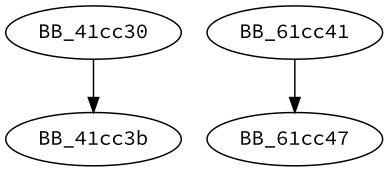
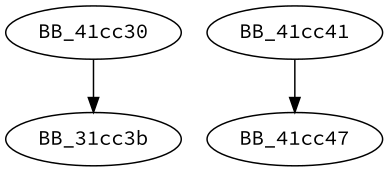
node "BB_61cc41": label "BB_61cc41" -> "BB_41cc41"
node "BB_41cc3b": label "BB_41cc3b" -> "BB_31cc3b"
node "BB_61cc47": label "BB_61cc47" -> "BB_41cc47"
